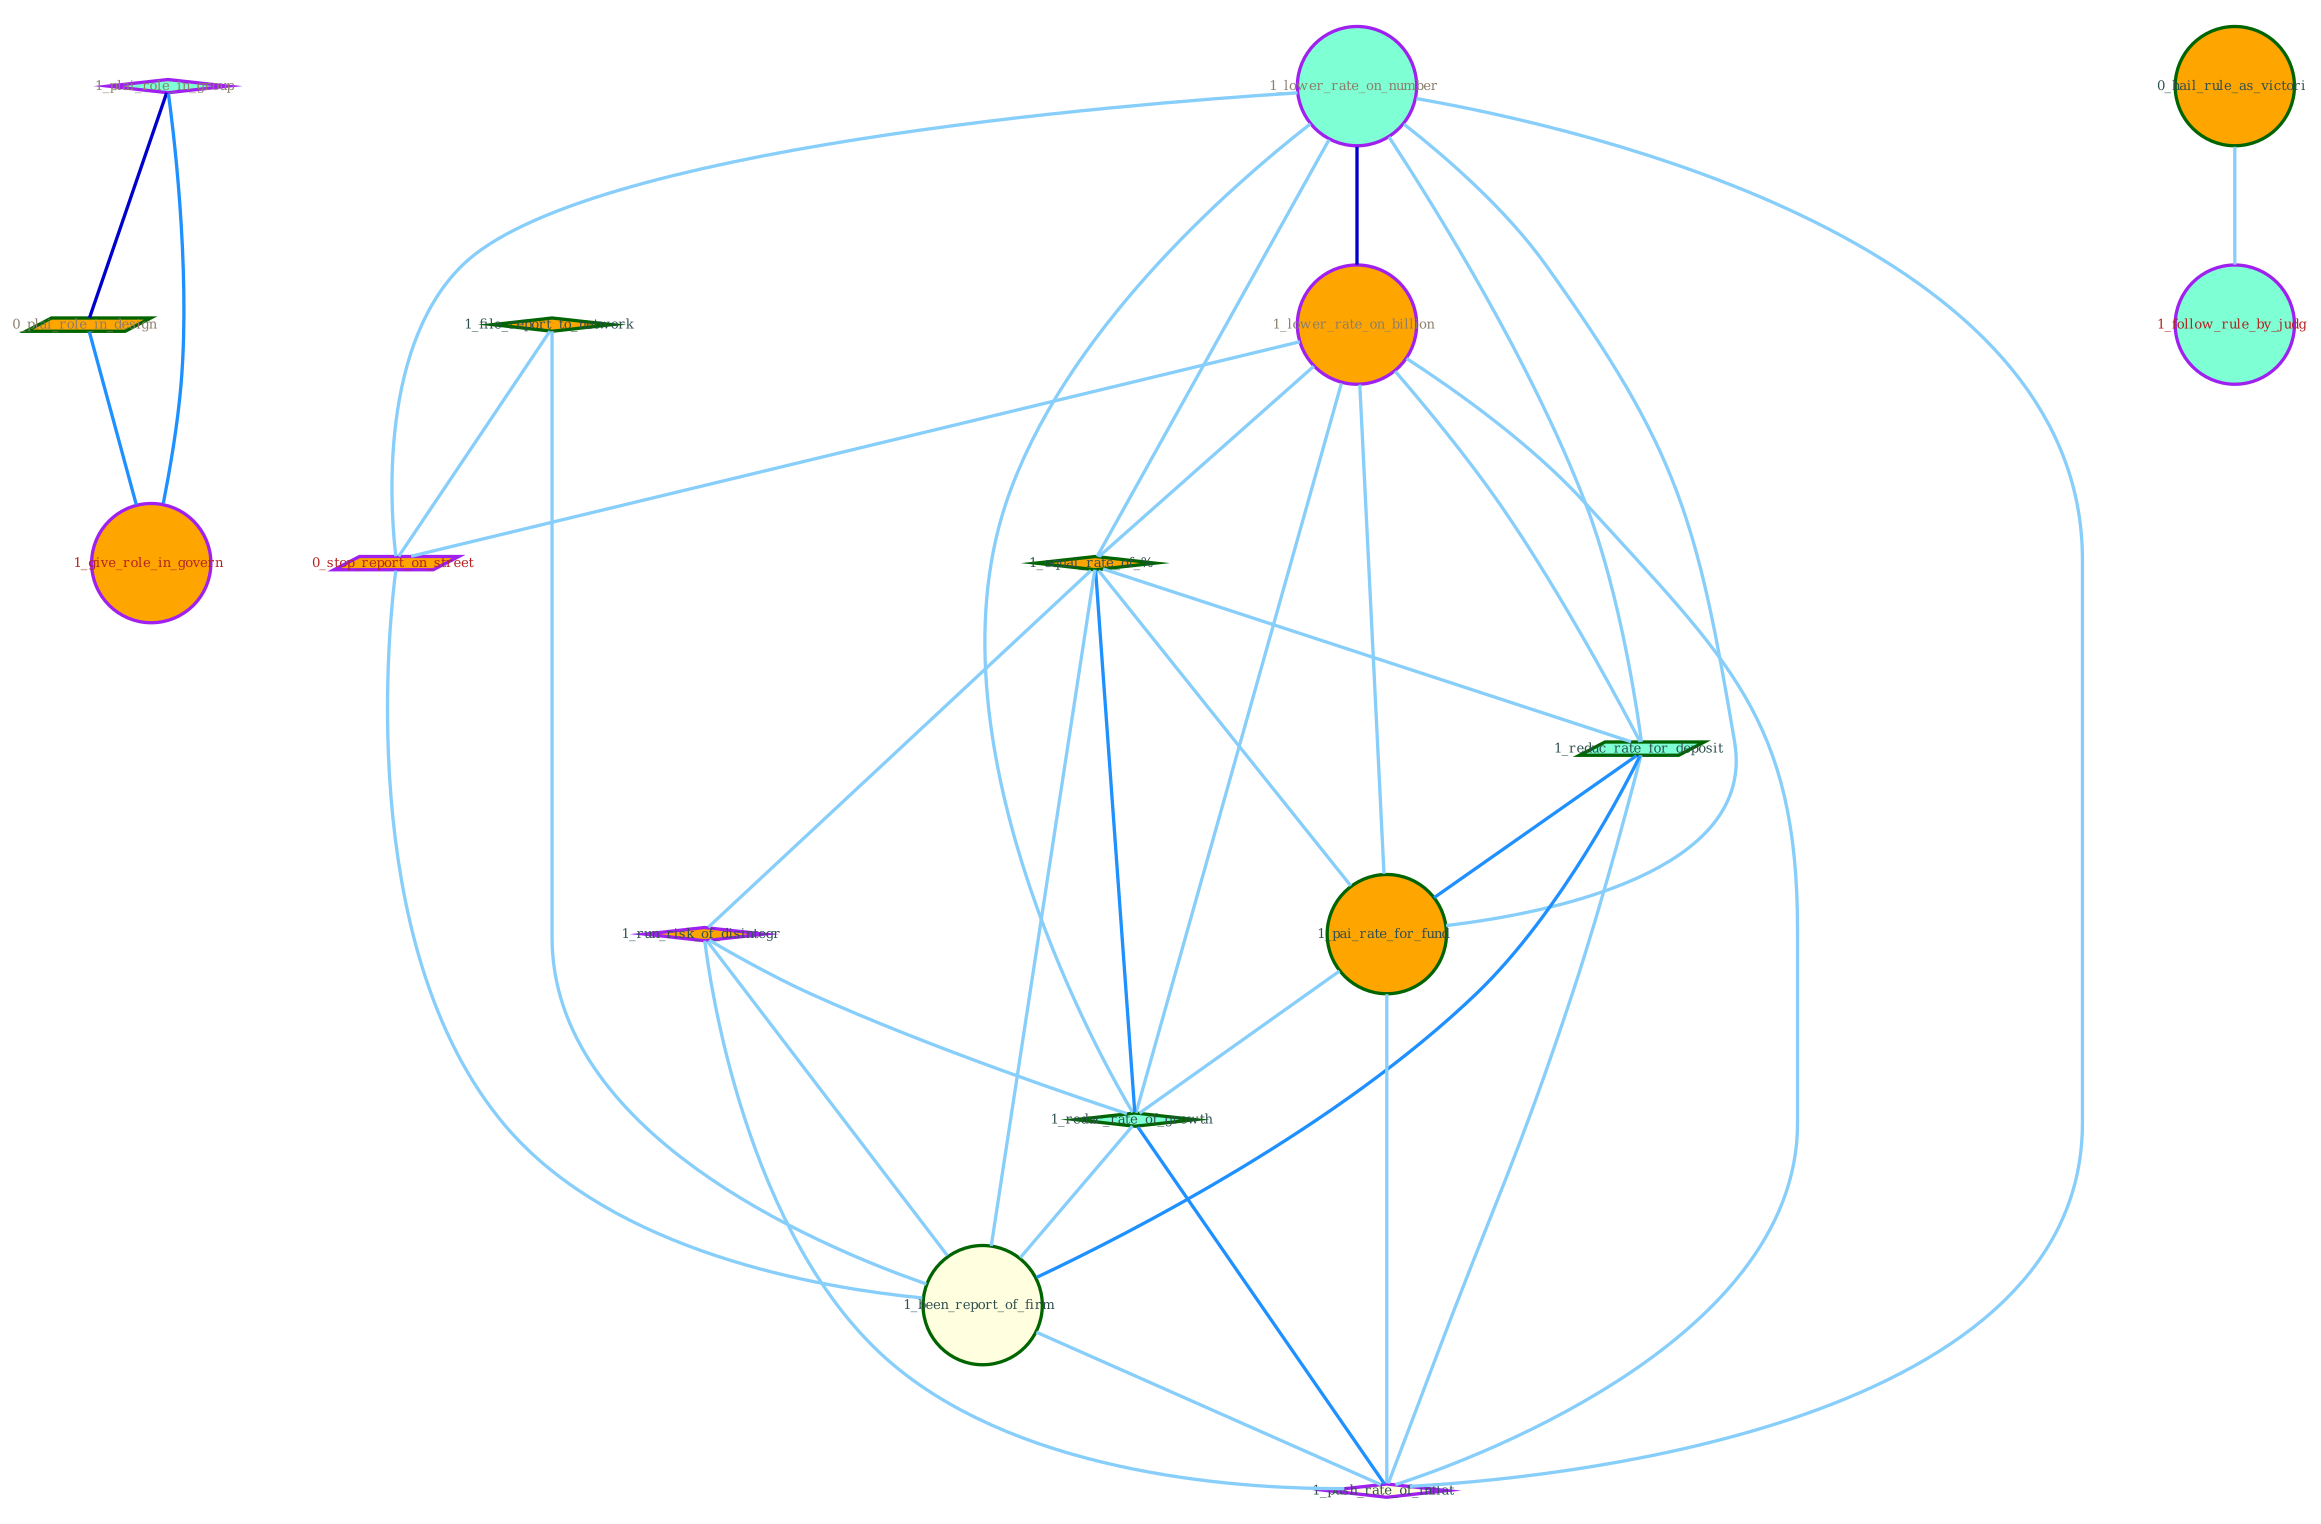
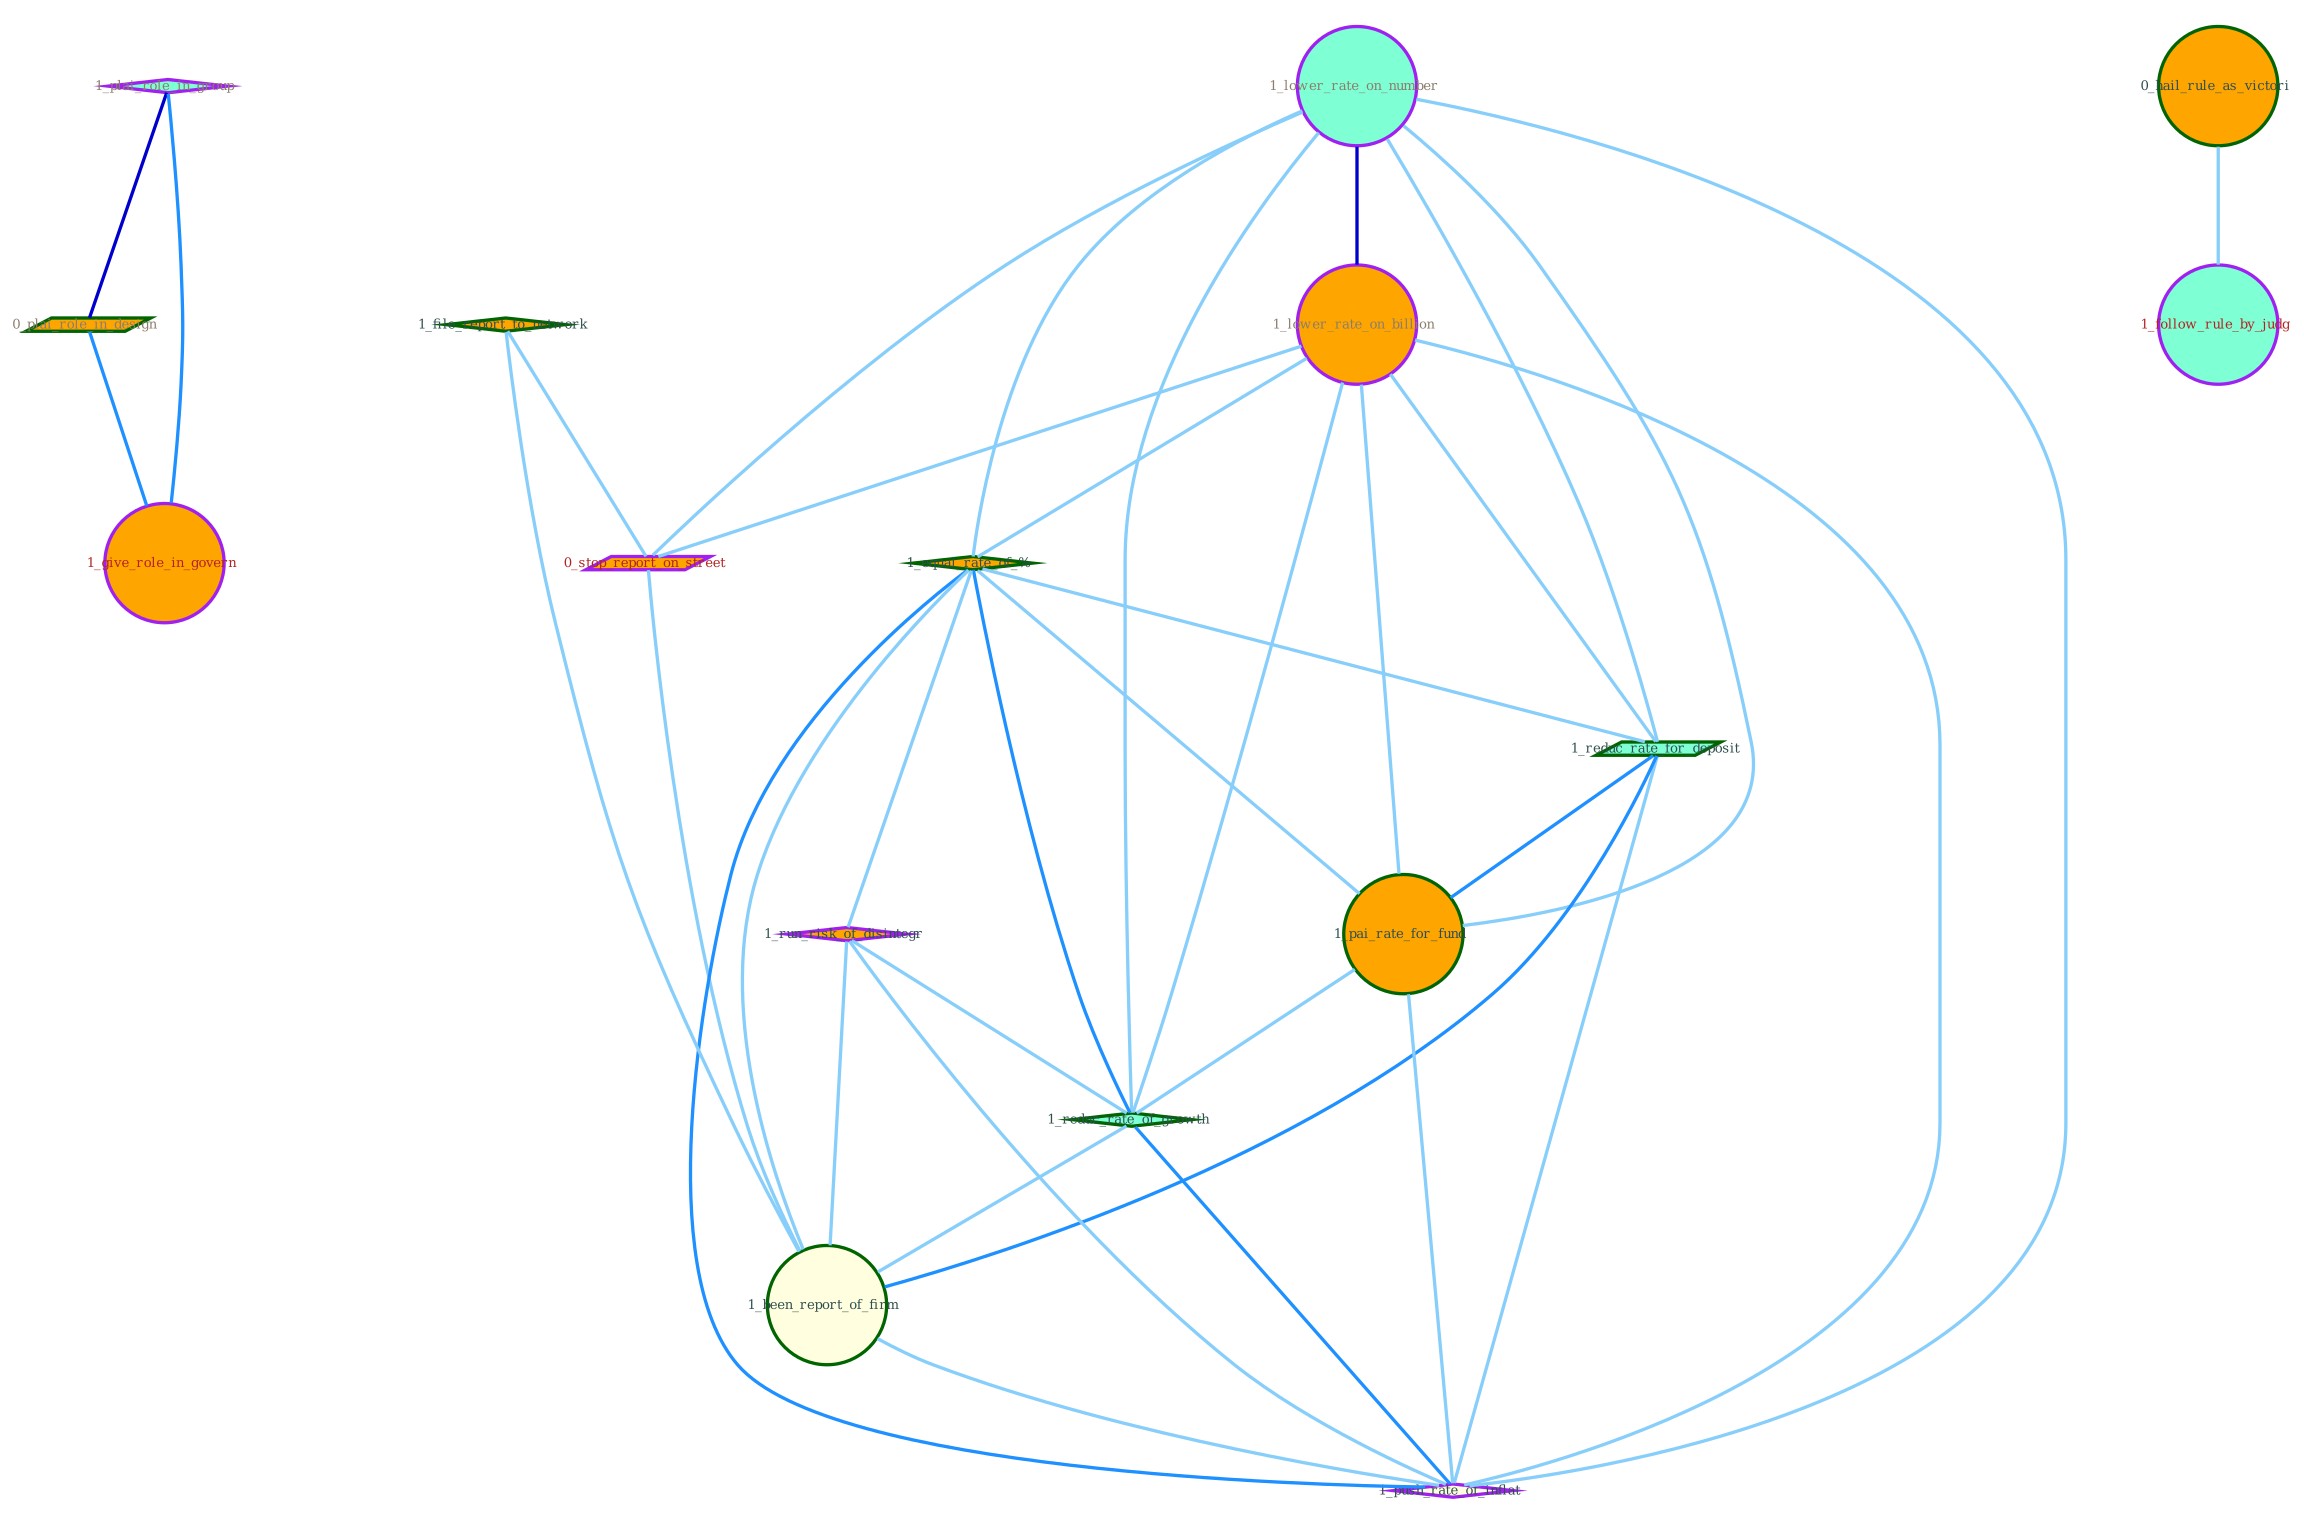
edge "1_equal_rate_of_%" -- "1_push_rate_of_inflat": added
